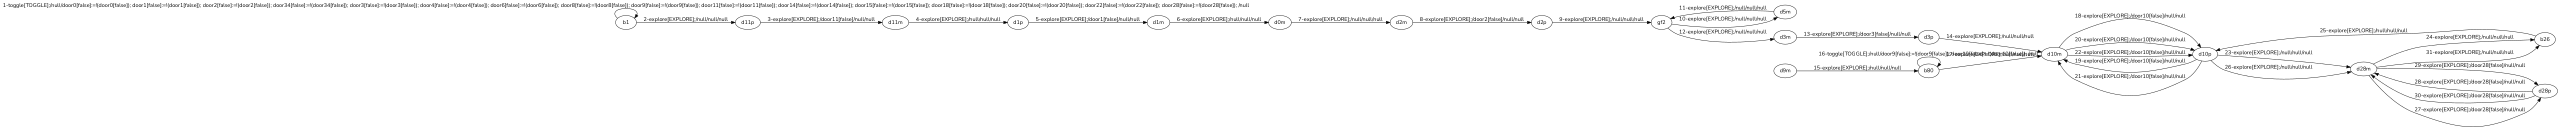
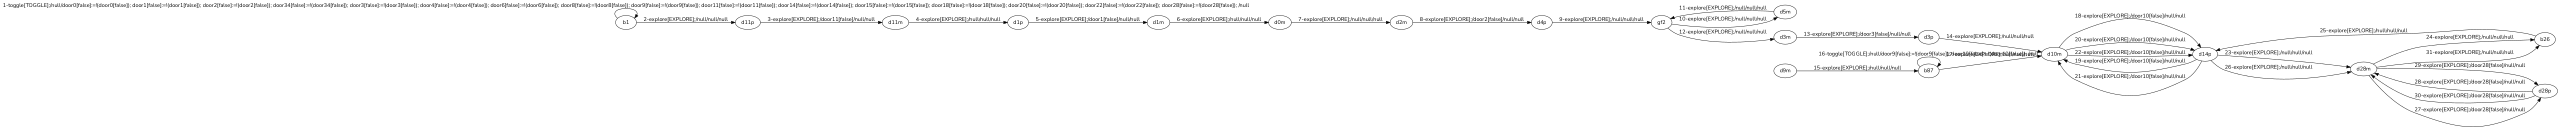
node "d2p": label "d2p" -> "d4p"
node "d10p": label "d10p" -> "d14p"
node "b80": label "b80" -> "b87"
